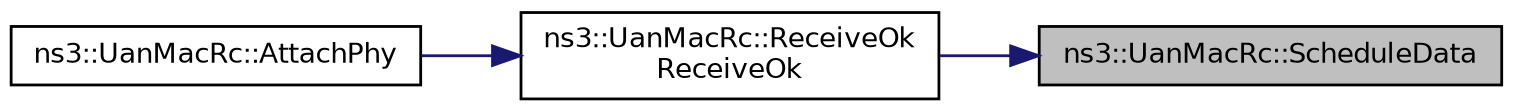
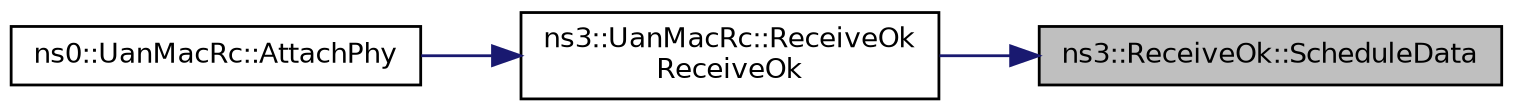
node "ns3::UanMacRc::AttachPhy": label "ns3::UanMacRc::AttachPhy" -> "ns0::UanMacRc::AttachPhy"
node "ns3::UanMacRc::ScheduleData": label "ns3::UanMacRc::ScheduleData" -> "ns3::ReceiveOk::ScheduleData"
